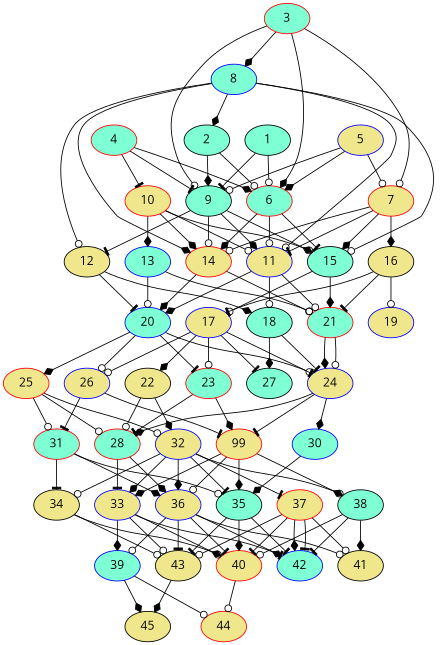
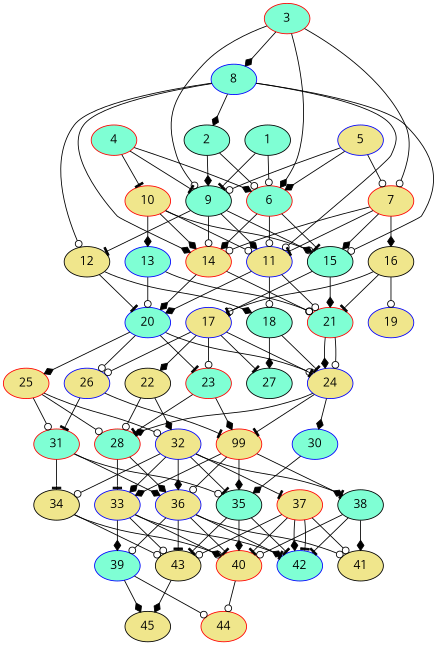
edge "32" -> "38": arrowhead odot -> tee
